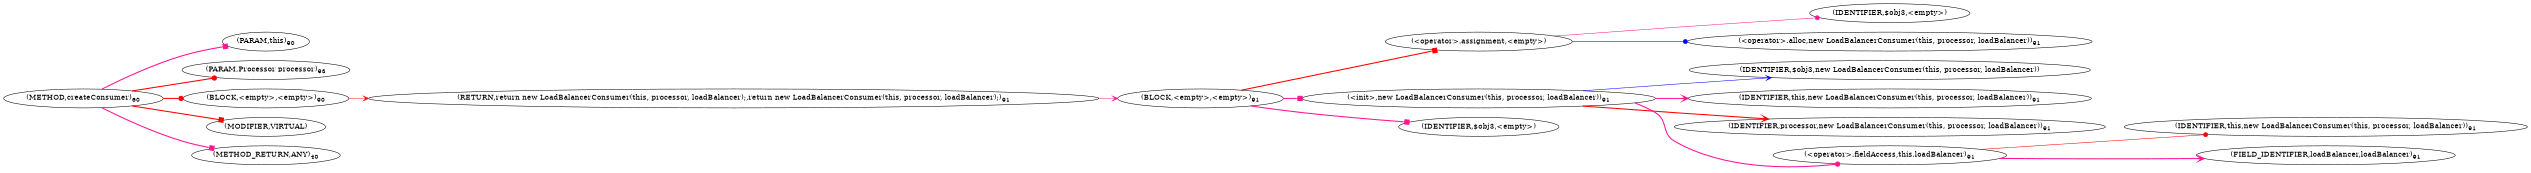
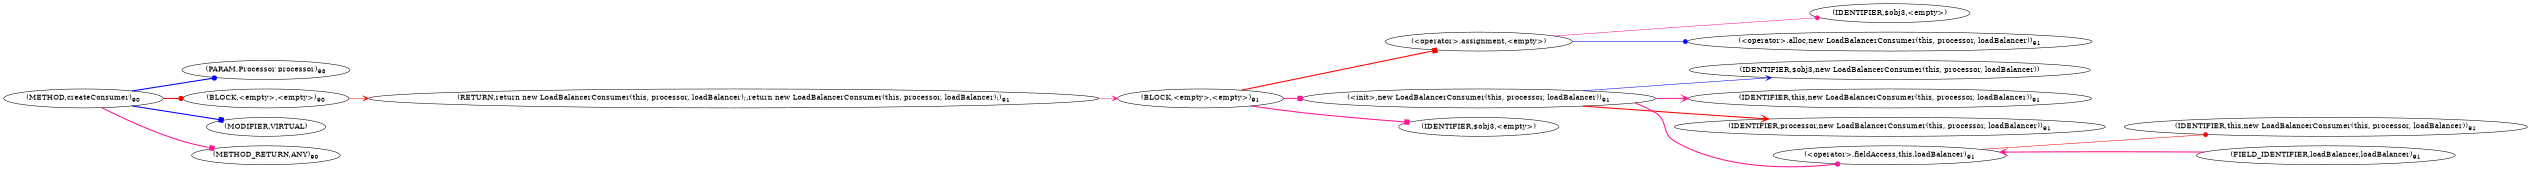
node "(PARAM,this)": removed
edge "(METHOD,createConsumer)" -> "(PARAM,Processor processor)": color red -> blue
node "(METHOD,createConsumer)": text "60" -> "90"
edge "(METHOD,createConsumer)" -> "(MODIFIER,VIRTUAL)": color red -> blue
node "(METHOD_RETURN,ANY)": text "40" -> "90"
edge "(<operator>.fieldAccess,this.loadBalancer)" -> "(FIELD_IDENTIFIER,loadBalancer,loadBalancer)": reversed
